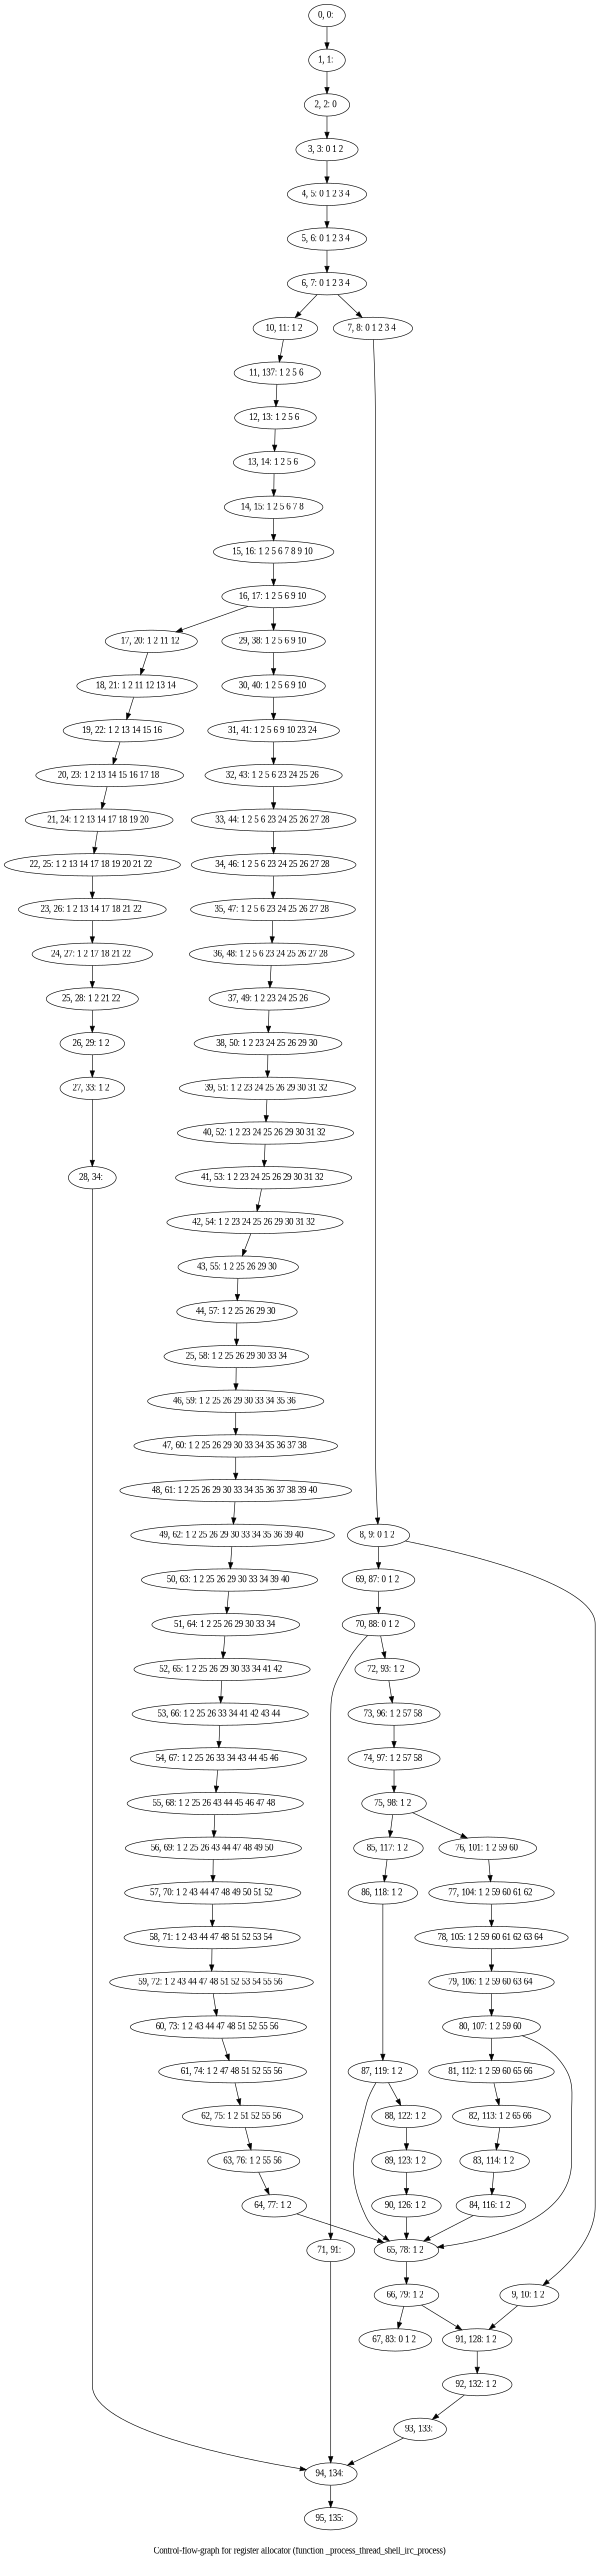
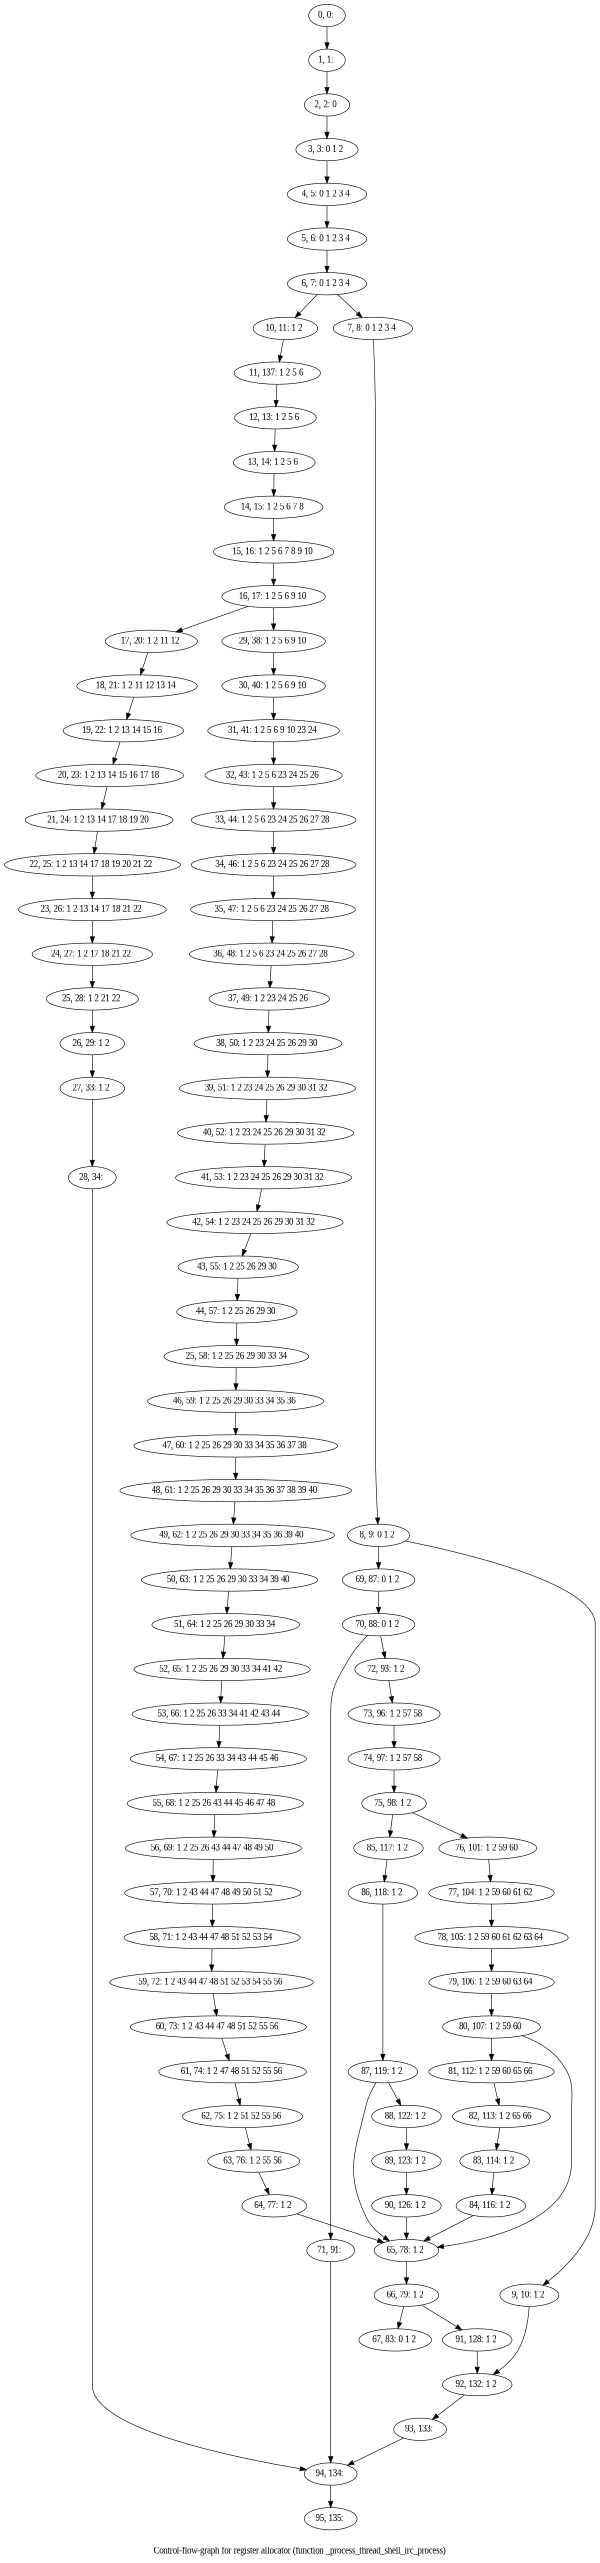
edge "9, 10: 1 2" -> "91, 128: 1 2": now "9, 10: 1 2" -> "92, 132: 1 2"
